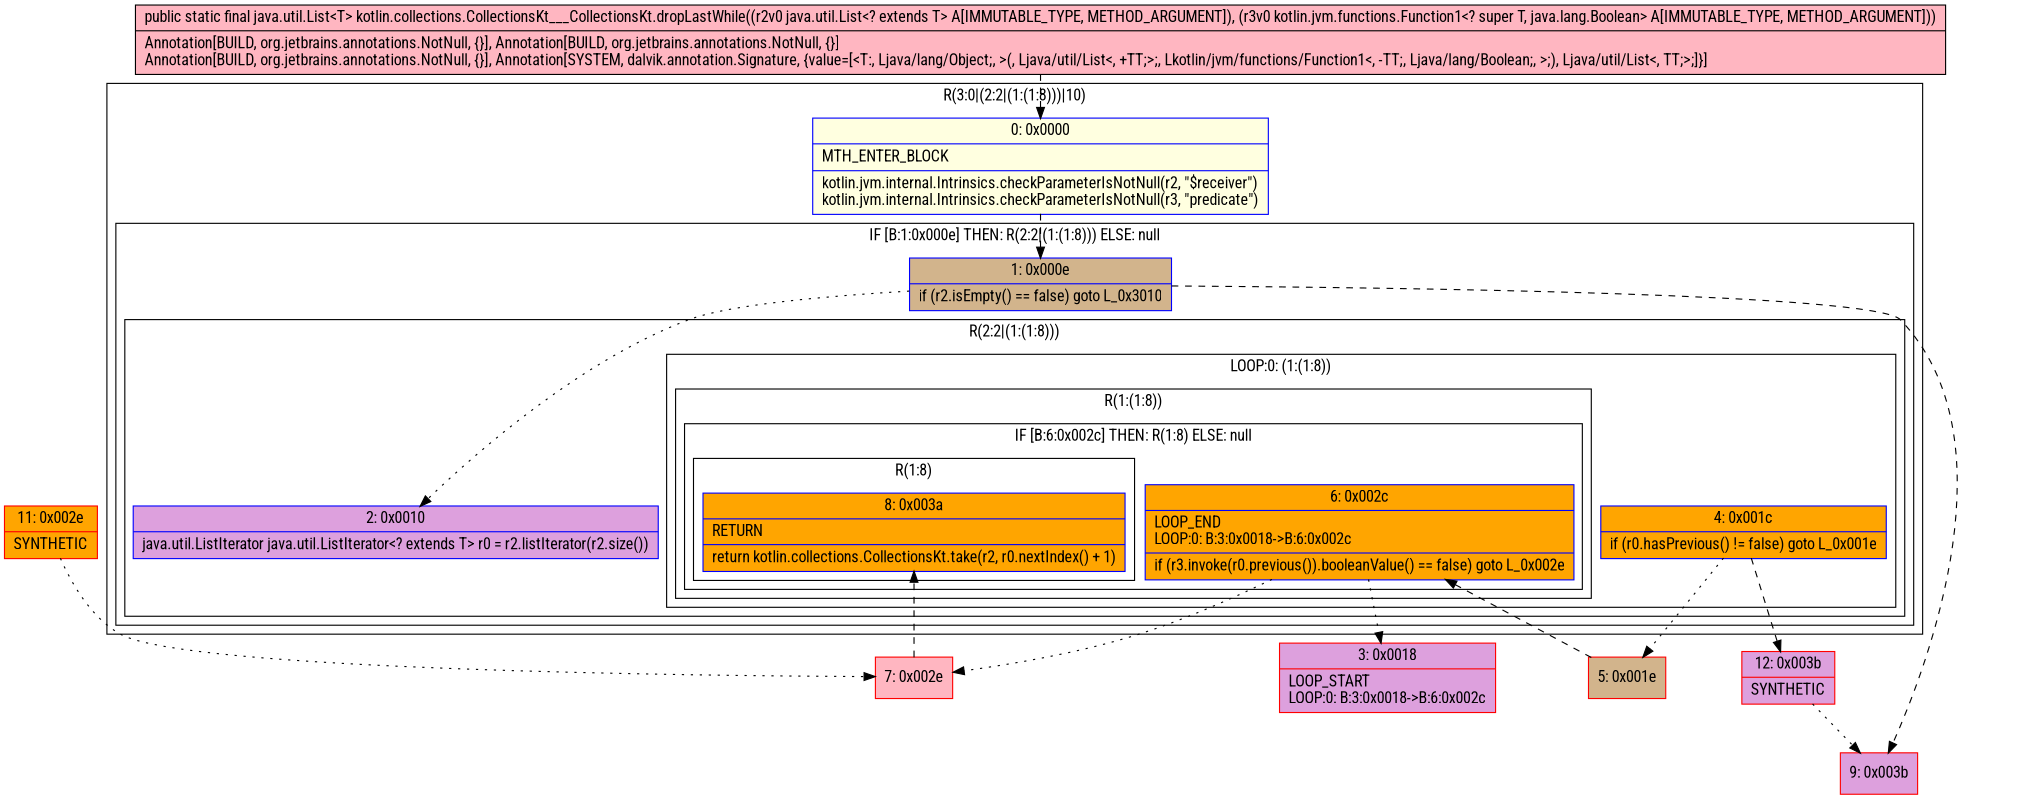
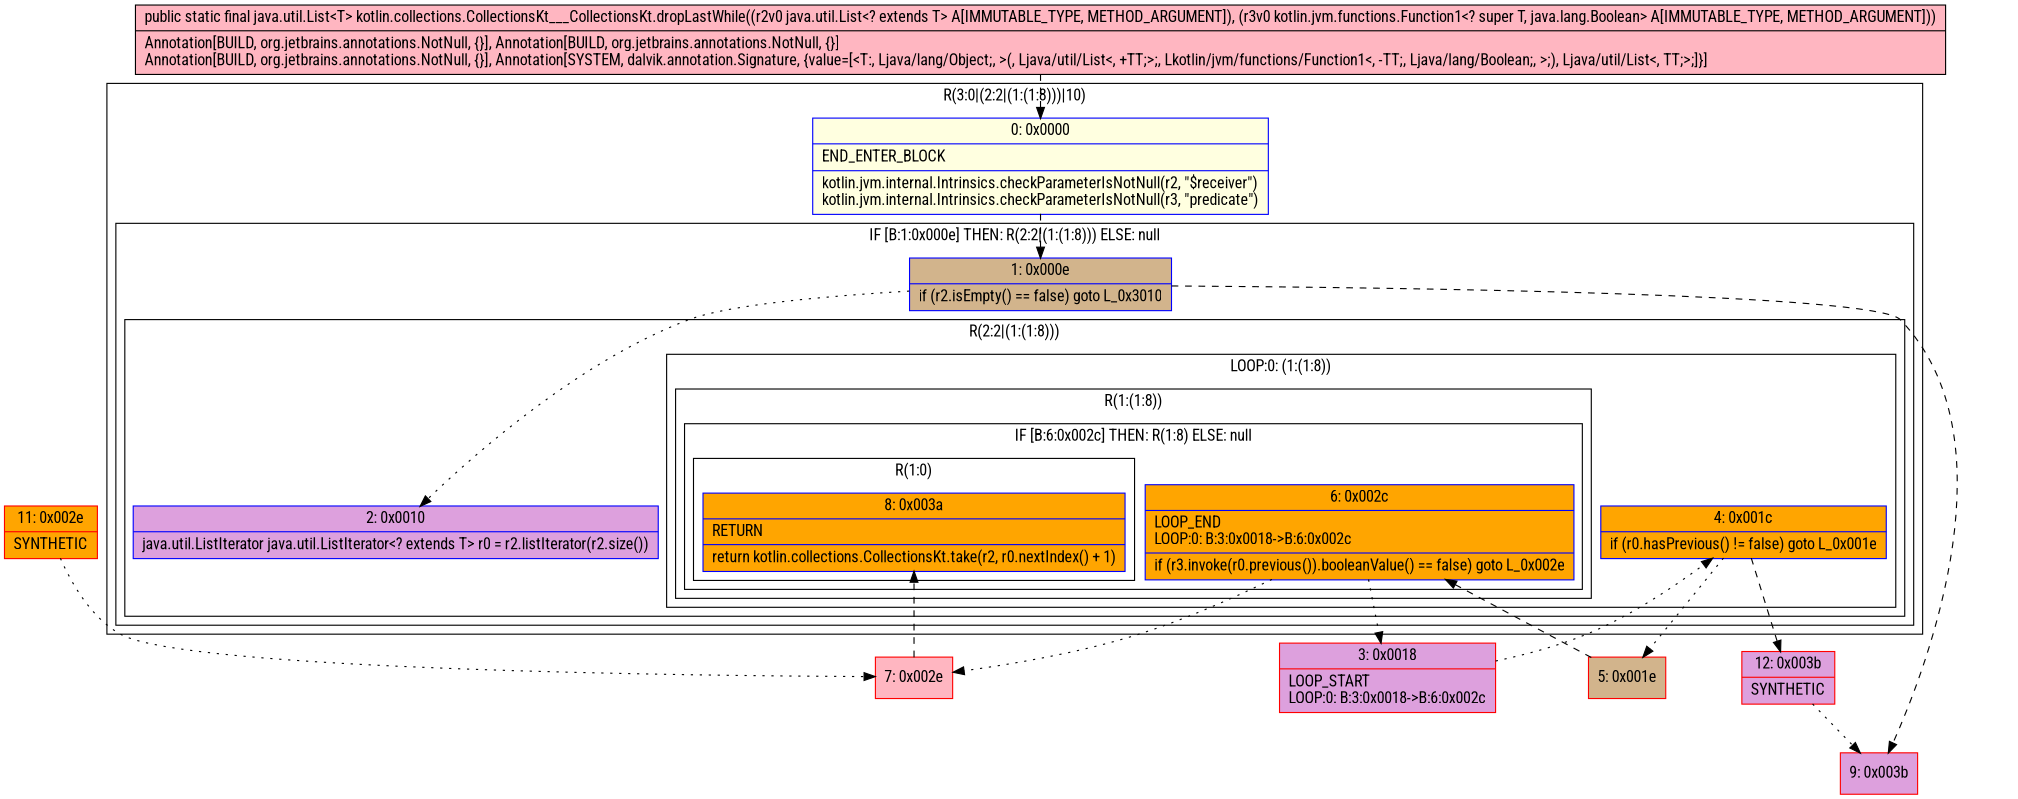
node "0: 0x0000": text "MTH_ENTER_BLOCK" -> "END_ENTER_BLOCK"
cluster "R(1:8)": label "R(1:8)" -> "R(1:0)"
edge "3: 0x0018" -> "4: 0x001c": added
